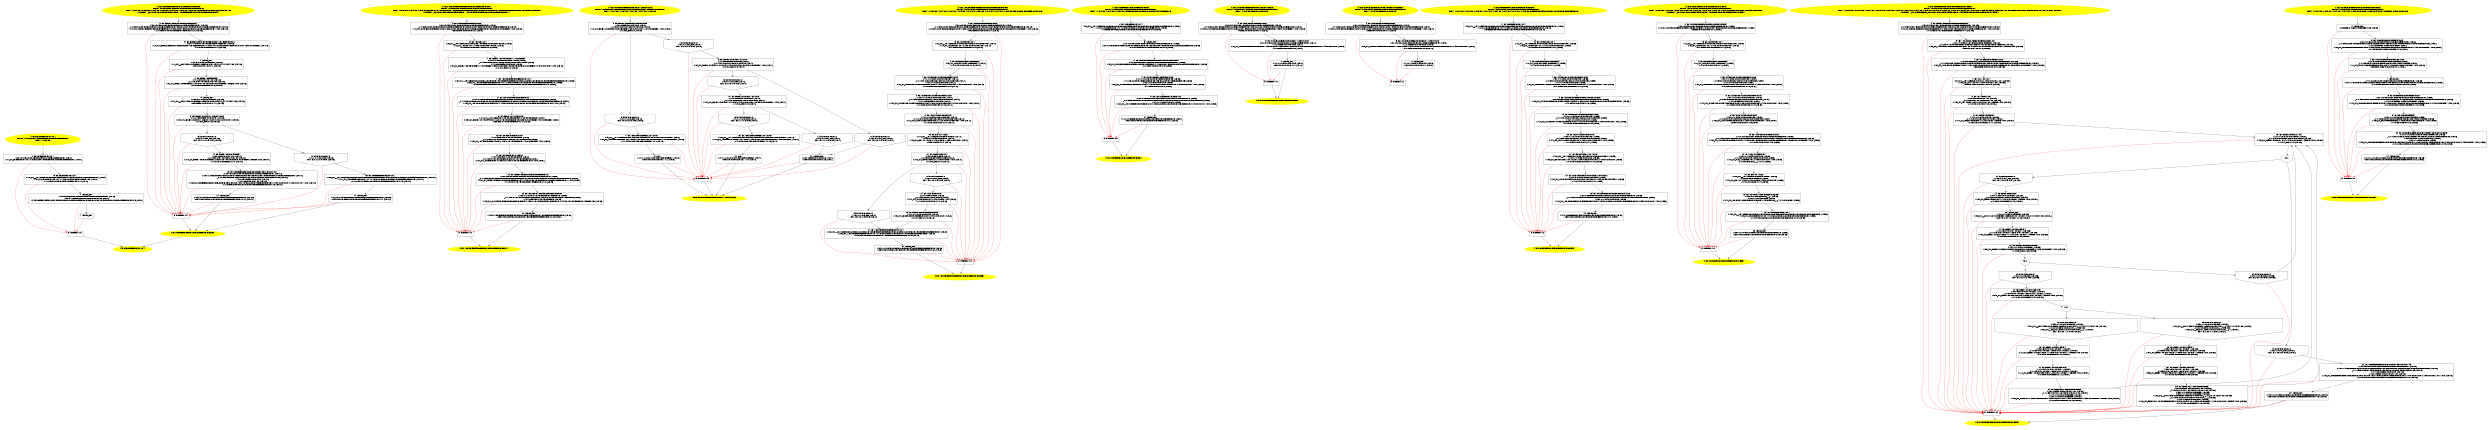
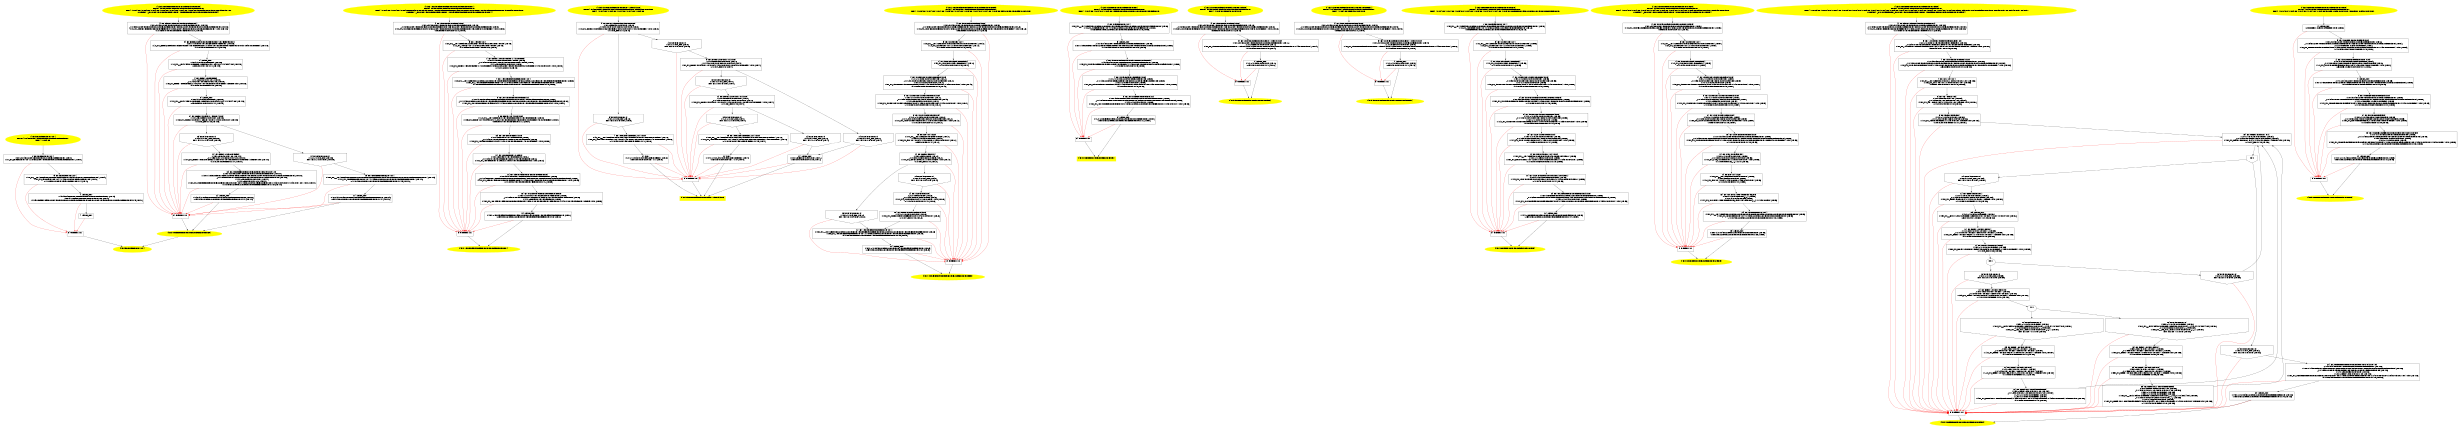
node "2: Exit String TemplateController.getAndCheckInputFilePath()": added
node "2: Exit ListFileResponse TemplateController.files()": shape ellipse -> box
node "2: Exit String TemplateController.checkByWhiteList(String)": shape ellipse -> box
